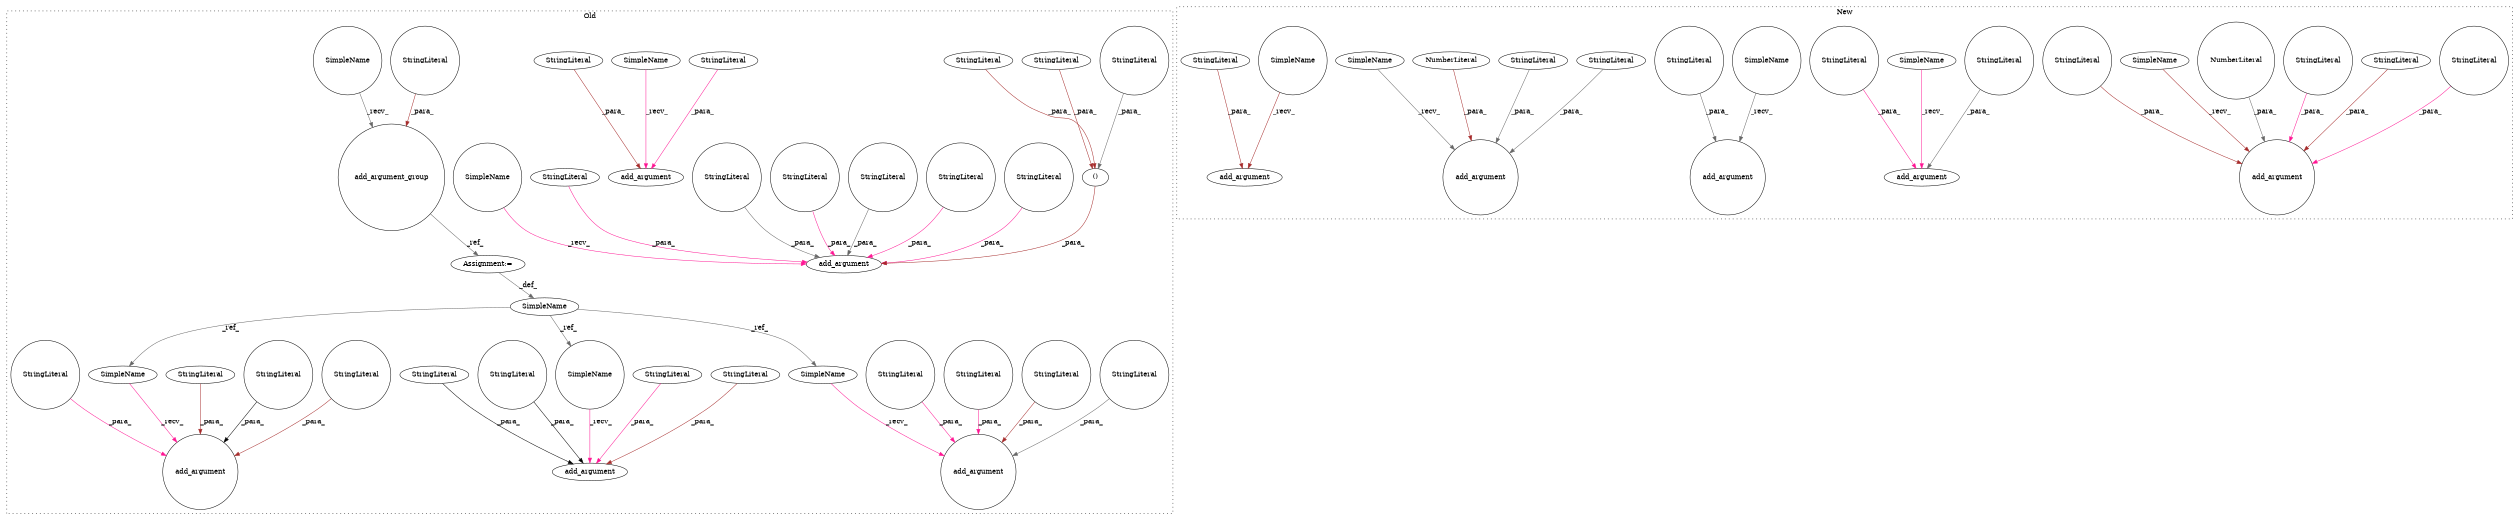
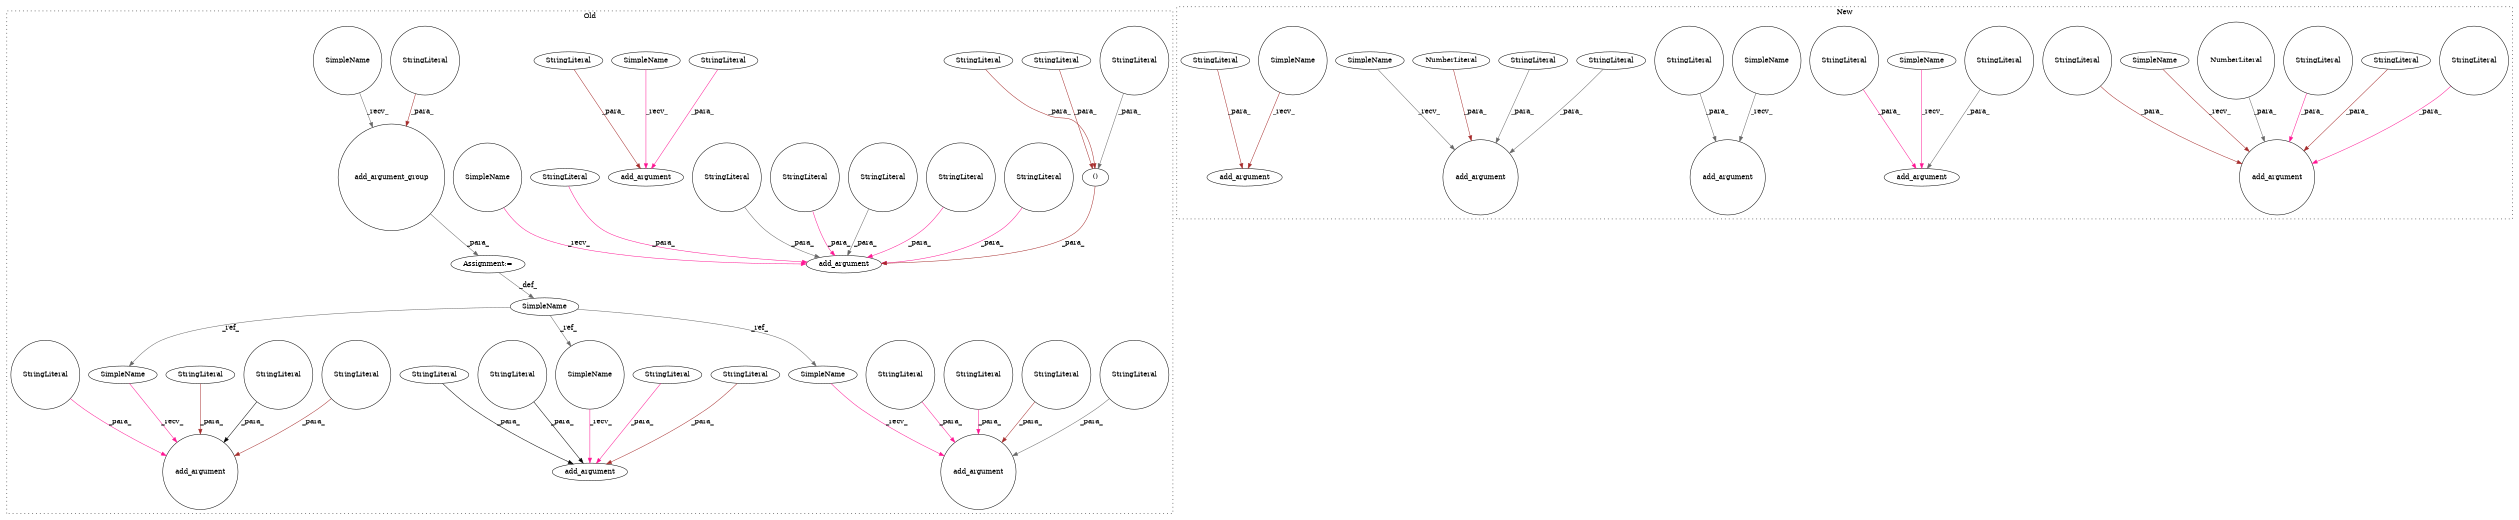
edge "add_argument_group" -> "Assignment:=": label "_ref_" -> "_para_"
